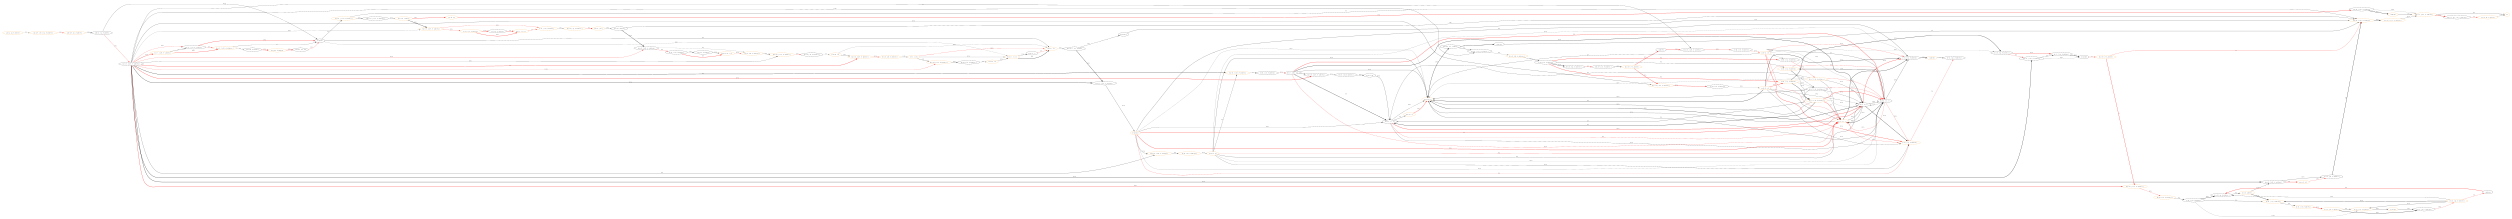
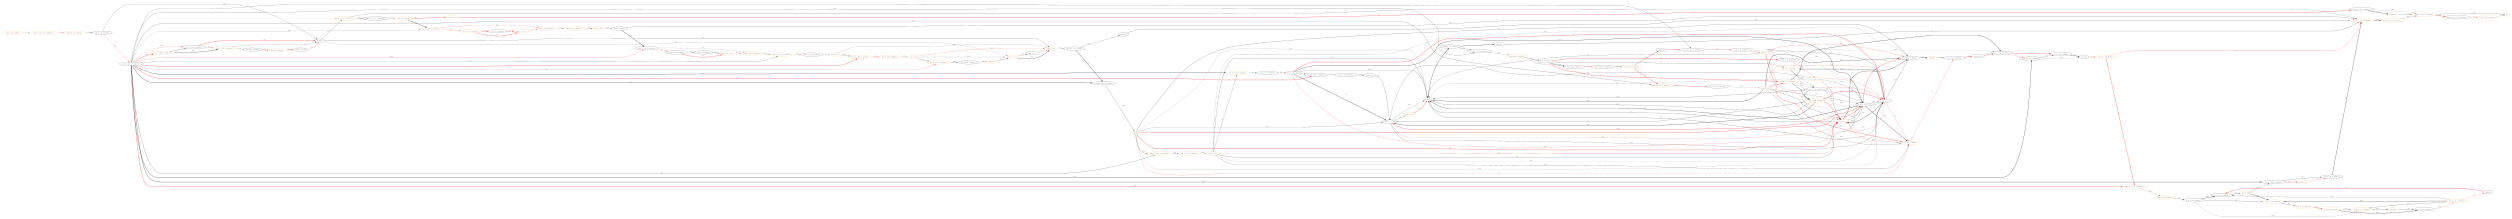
edge "stur x1 , [ x29 , #- address ]" -> "ldur x1 , [ x29 , #- address ]": color red -> black
node "fcvtzu x8 , s0": added
